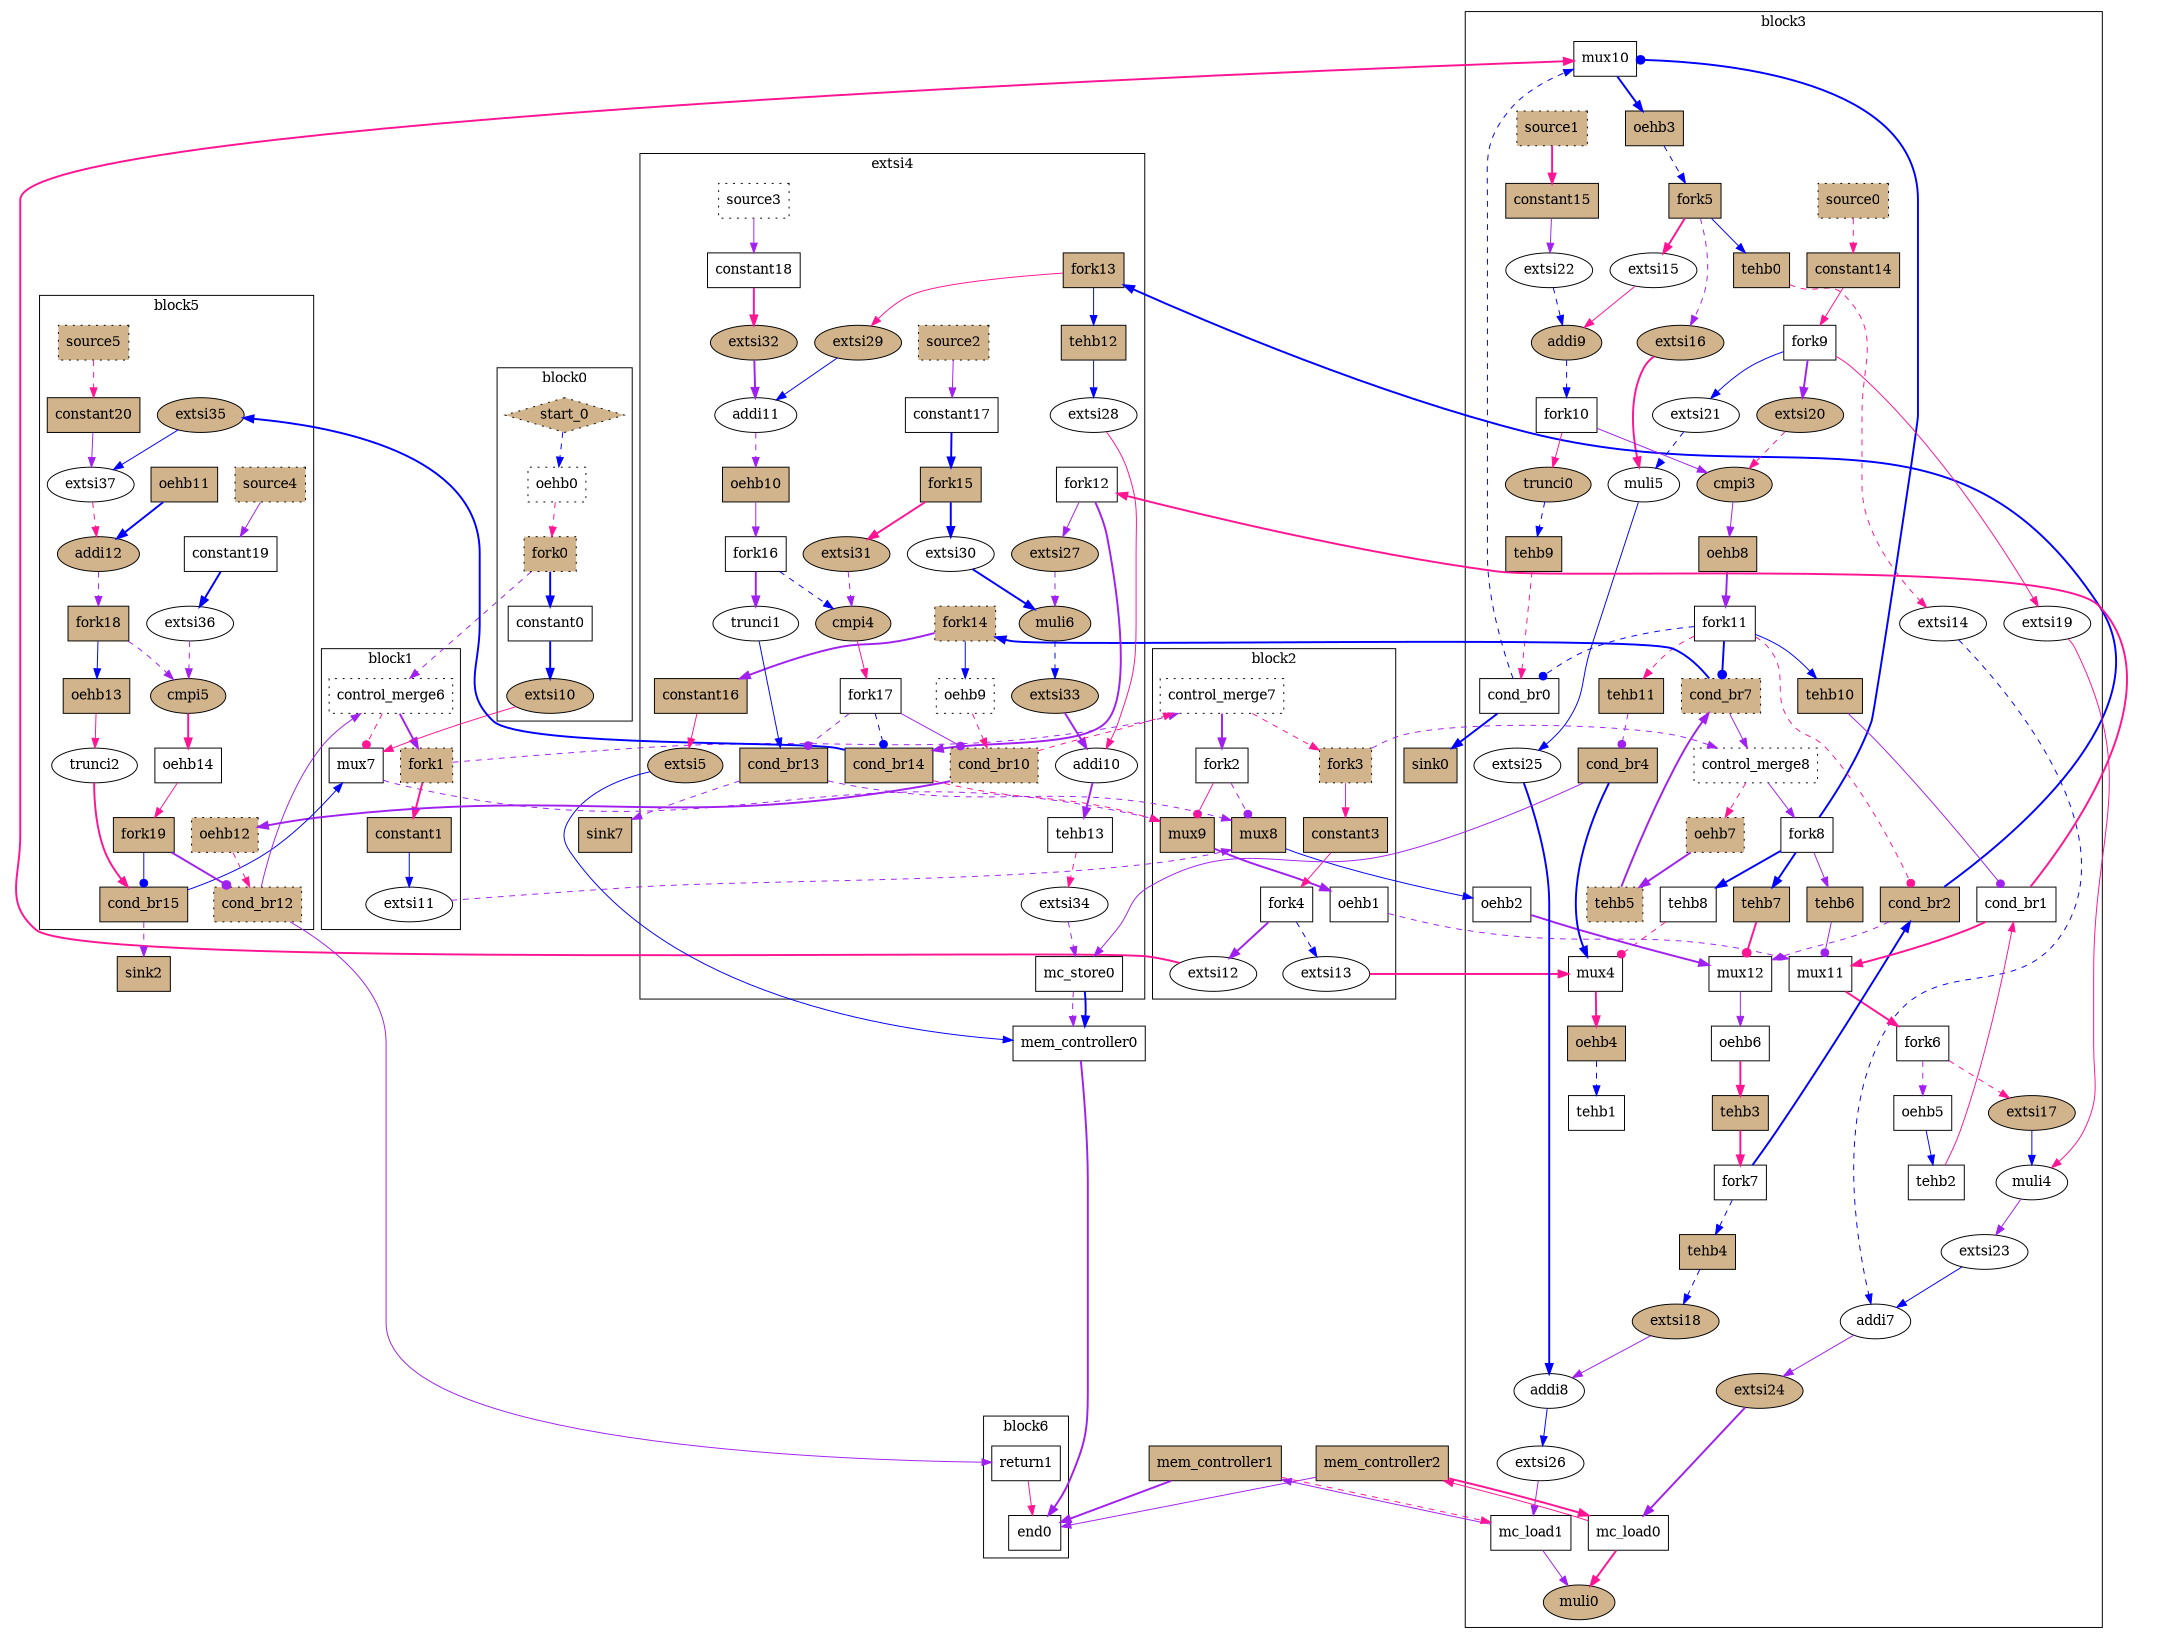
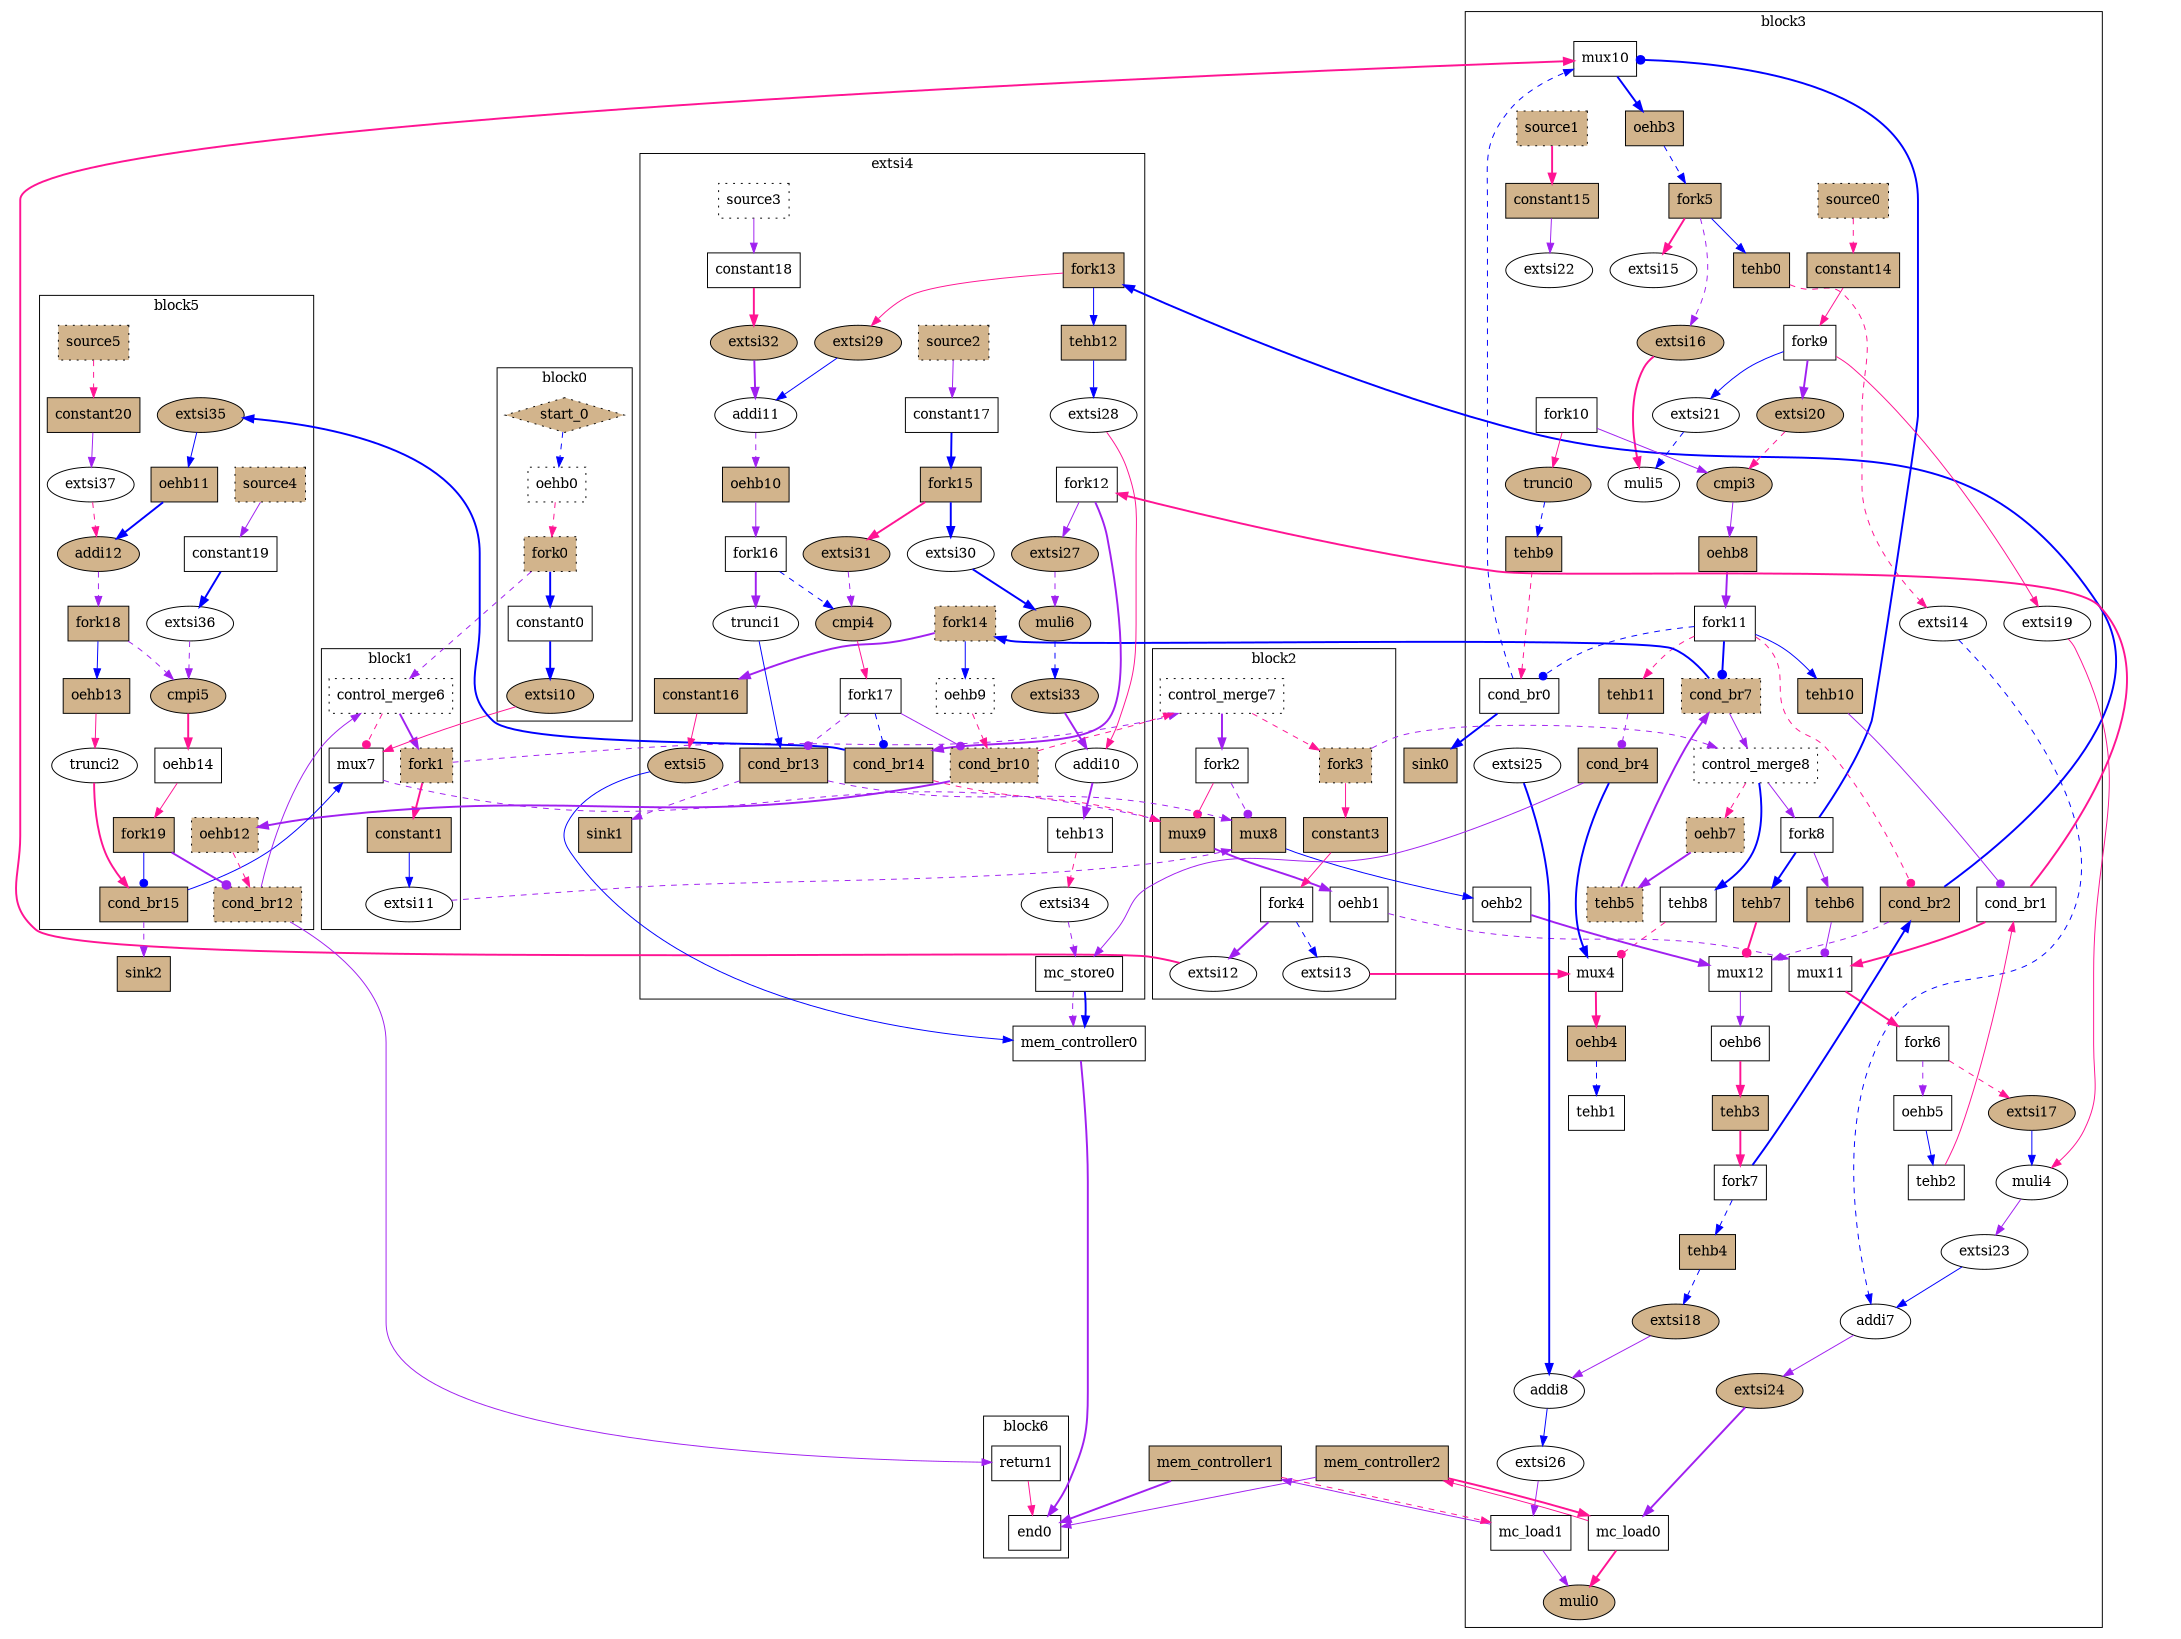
node "addi9": removed
edge "extsi35" -- "extsi37": now "extsi35" -- "oehb11"
edge "muli5" -- "extsi25": removed
node "sink7": label "sink7" -> "sink1"
edge "fork8" -- "tehb8": now "control_merge8" -- "tehb8"
